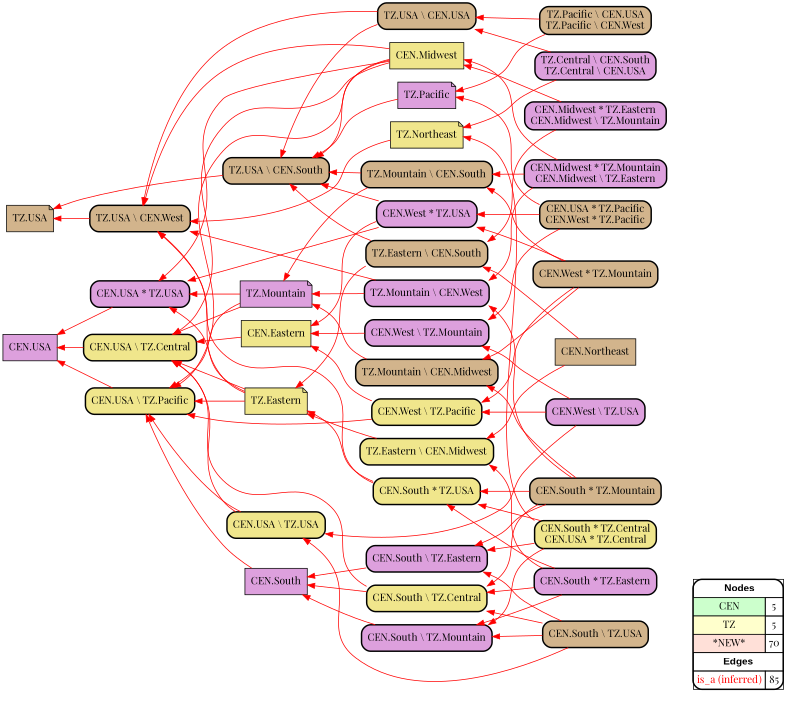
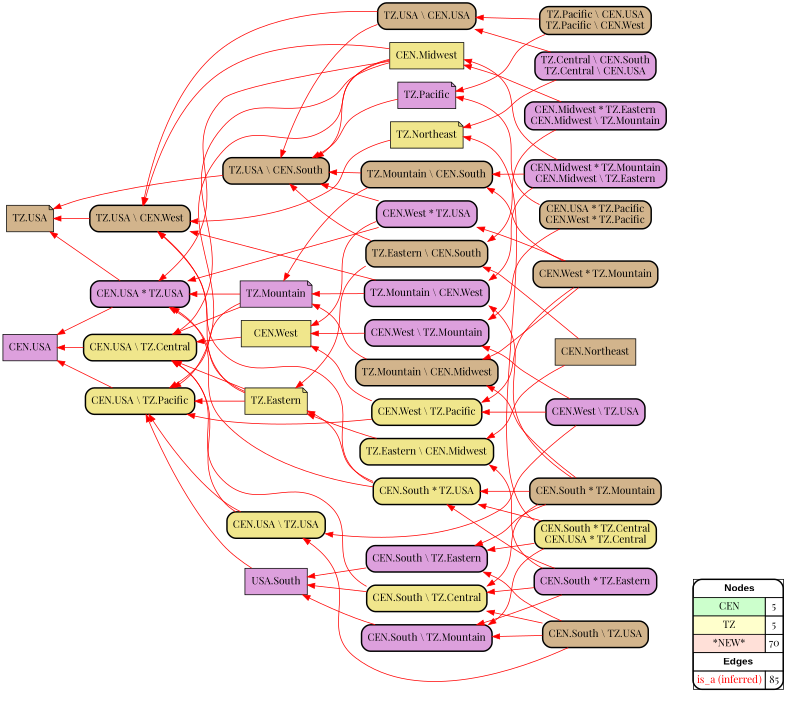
edge "CEN.USA * TZ.Pacific CEN.West * TZ.Pacific" -> "CEN.West * TZ.USA": removed
edge "CEN.USA * TZ.USA" -> "TZ.USA": added
node "CEN.Eastern": label "CEN.Eastern" -> "CEN.West"
edge "CEN.South * TZ.USA" -> "CEN.USA * TZ.USA": added
node "CEN.South": label "CEN.South" -> "USA.South"
